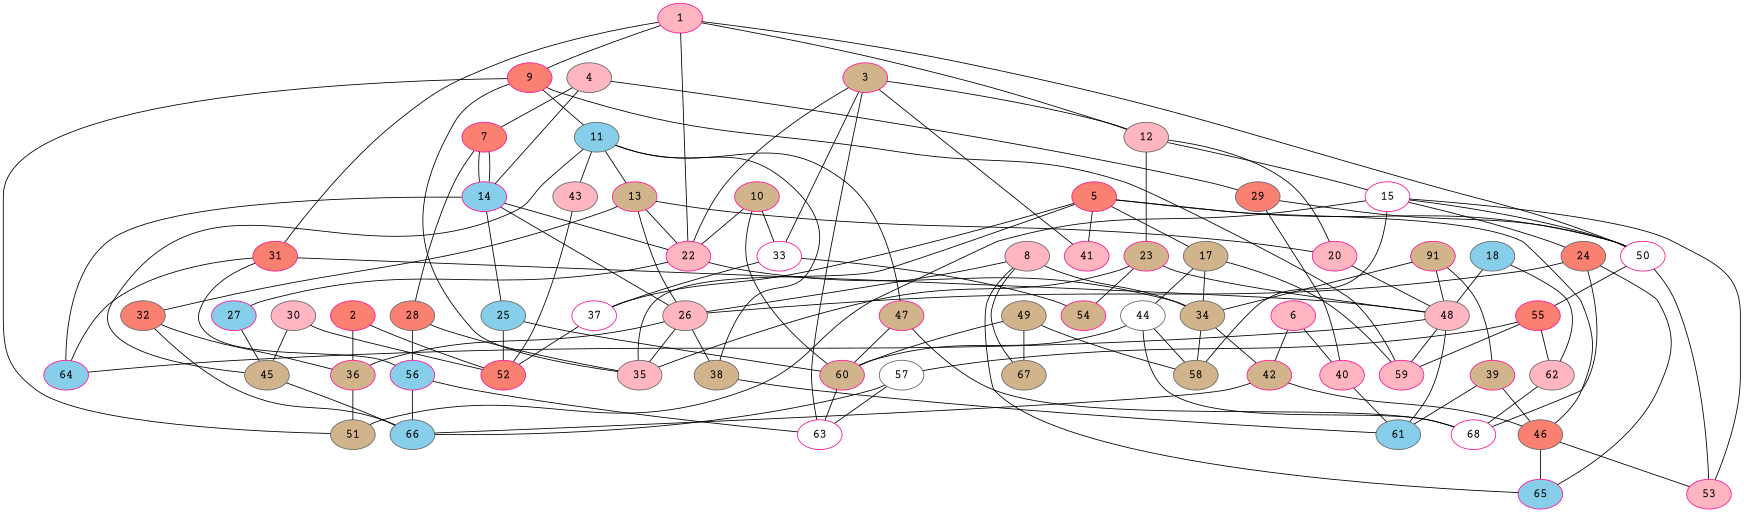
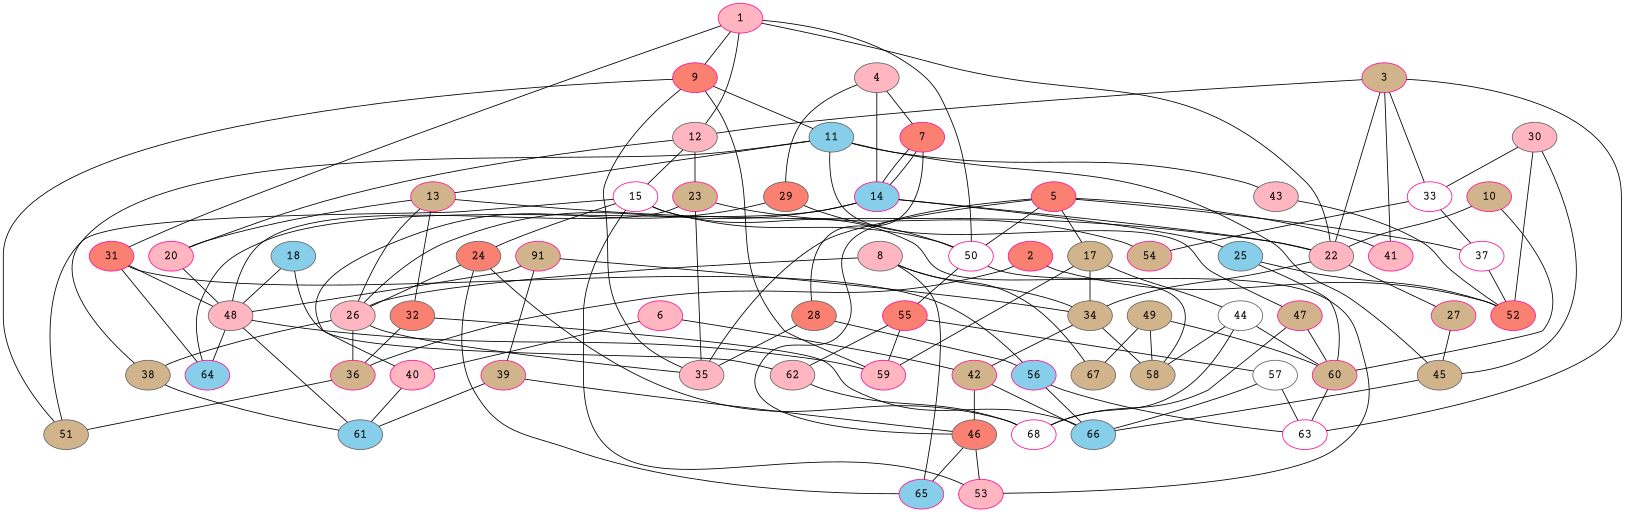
edge "10" -- "33": now "30" -- "33"
node "22": color deeppink -> gray40
node "27": fillcolor skyblue -> tan
